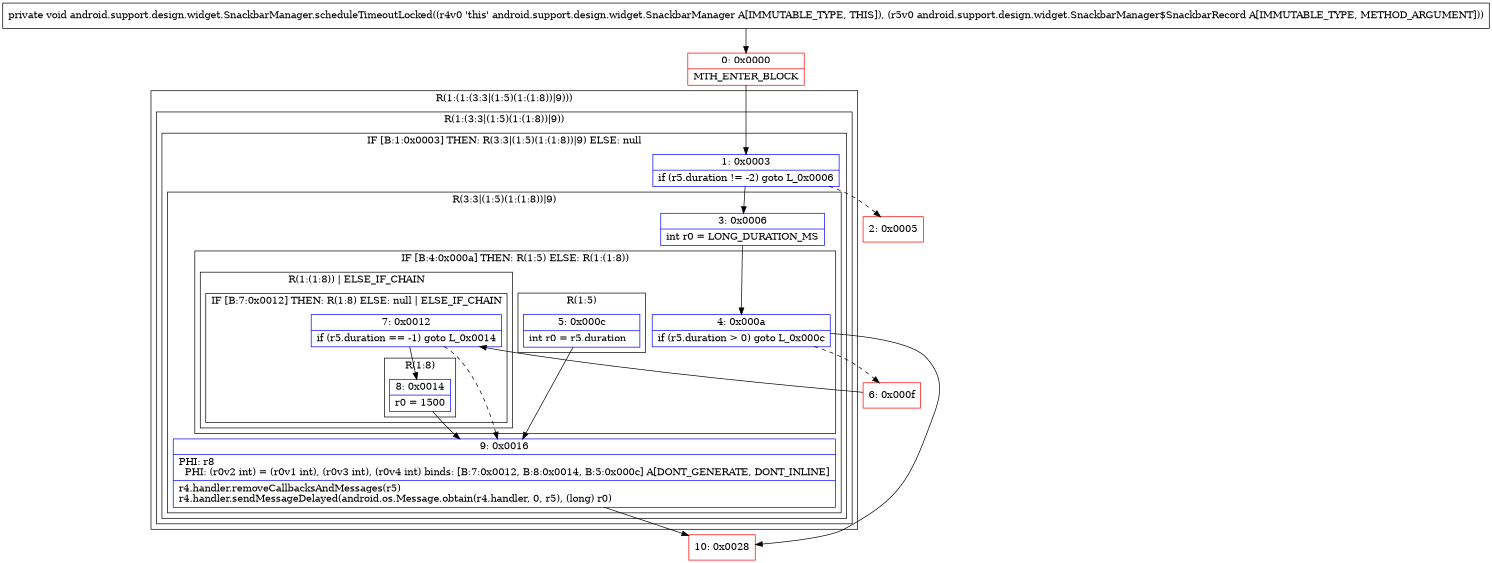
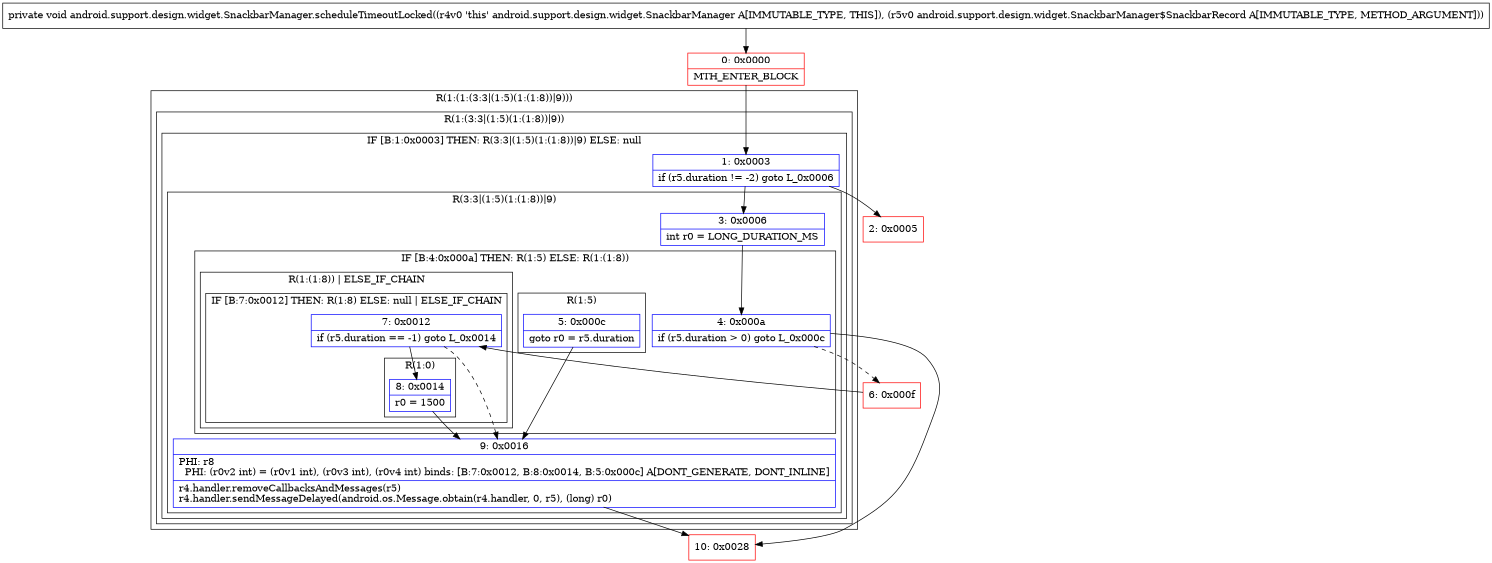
edge "1: 0x0003" -> "2: 0x0005": style dashed -> solid
node "5: 0x000c": text "int r0 = r5.duration" -> "goto r0 = r5.duration"
cluster "R(1:8)": label "R(1:8)" -> "R(1:0)"
